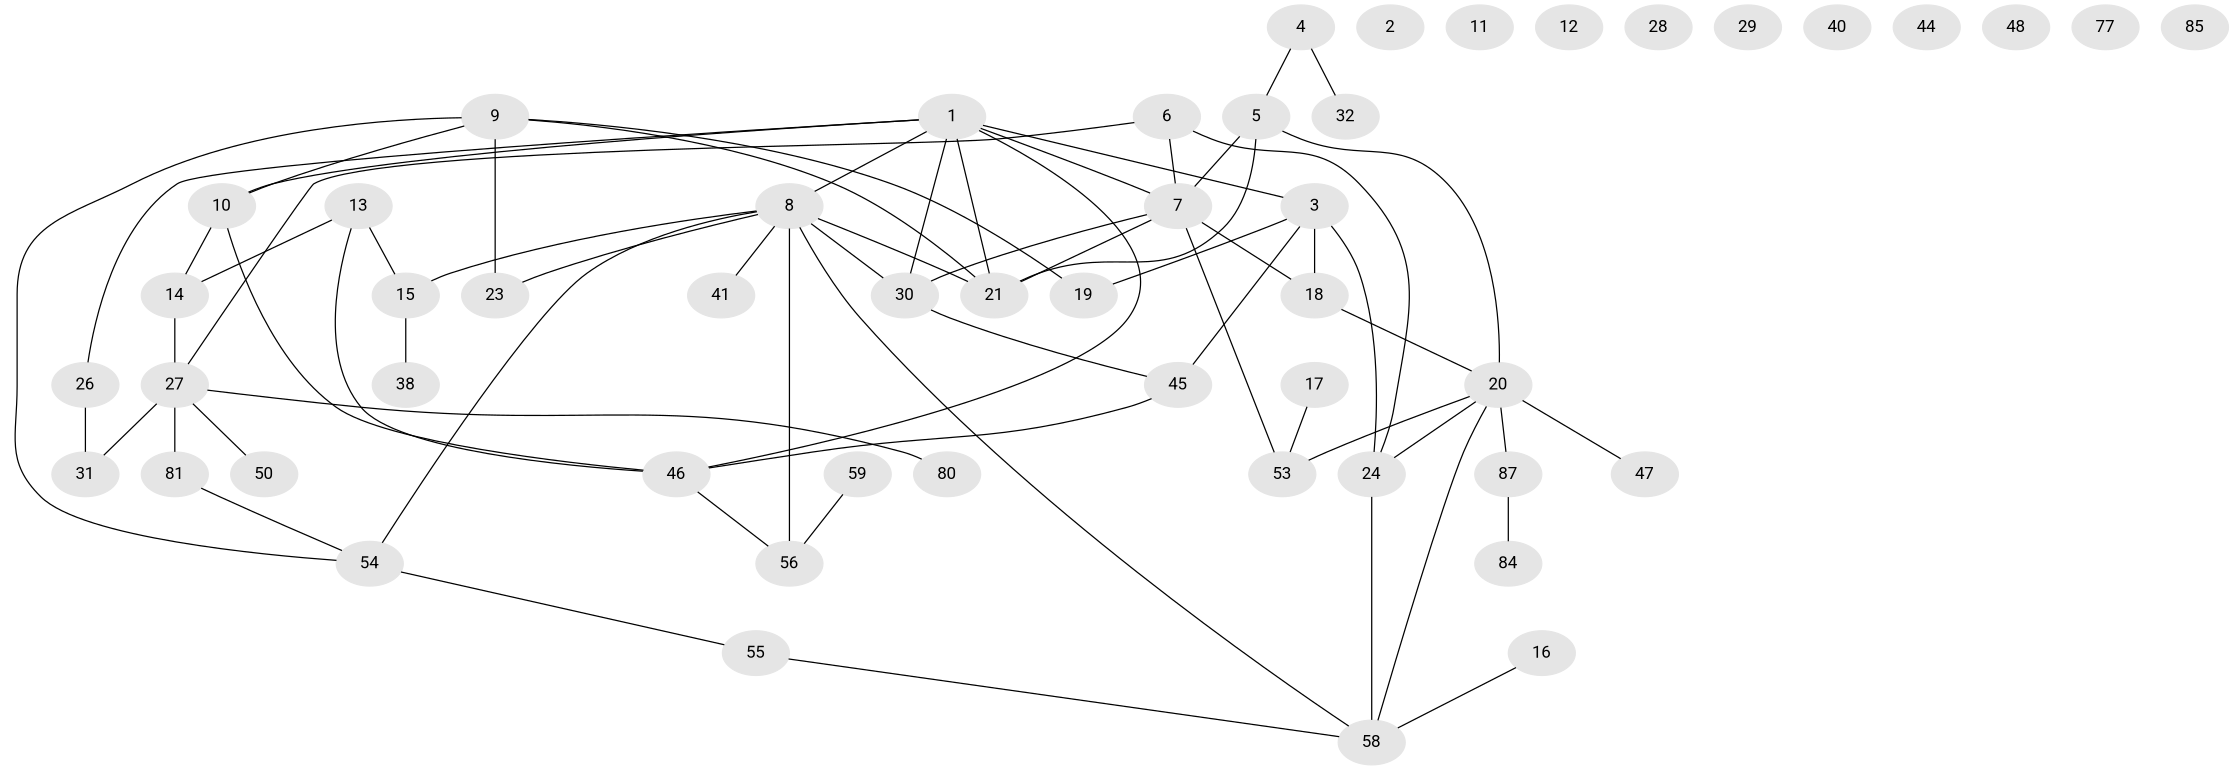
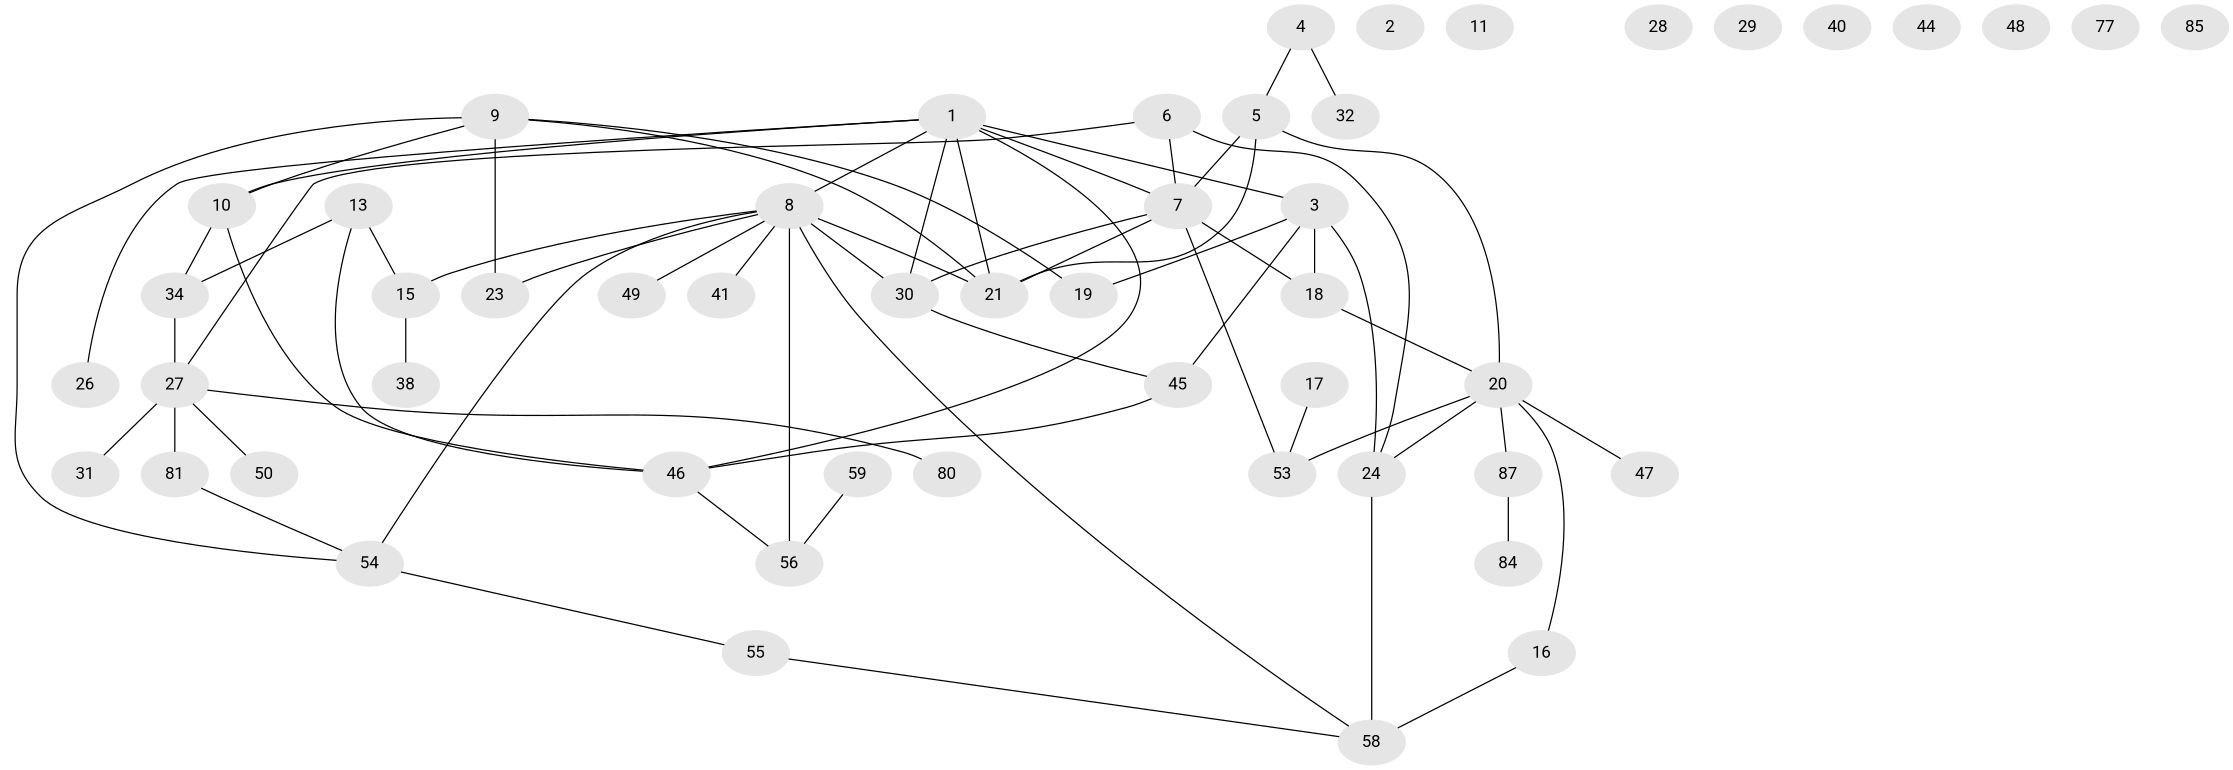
node "12": removed
node "14": label "14" -> "34"
node "49": added
edge "26" -- "31": removed
edge "20" -- "58": now "20" -- "16"
